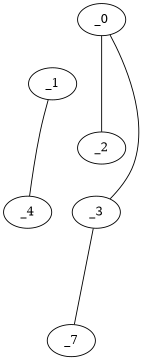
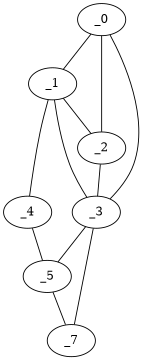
edge "_0" -- "_1": added
edge "_1" -- "_2": added
edge "_1" -- "_3": added
edge "_2" -- "_3": added
node "_5": added
